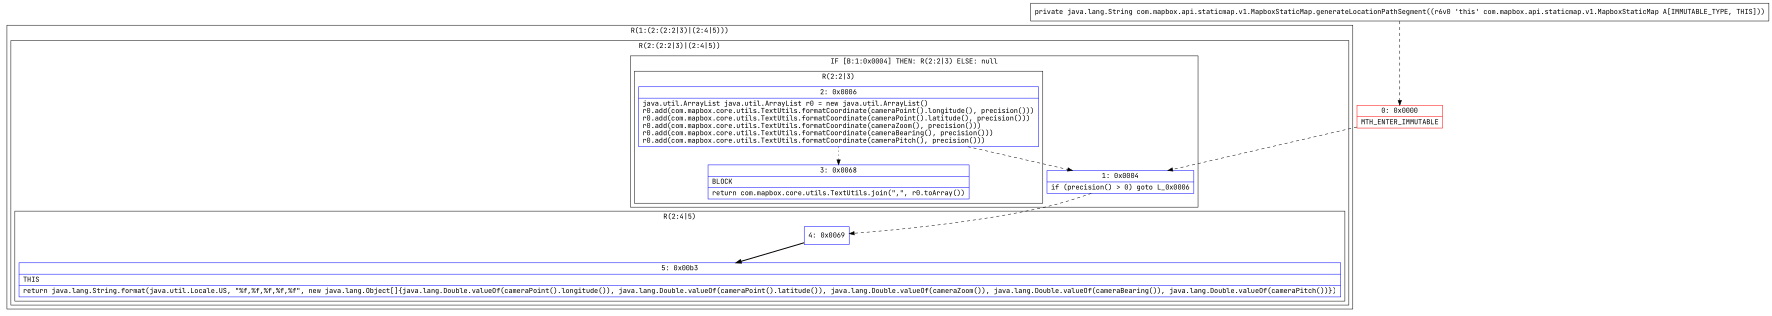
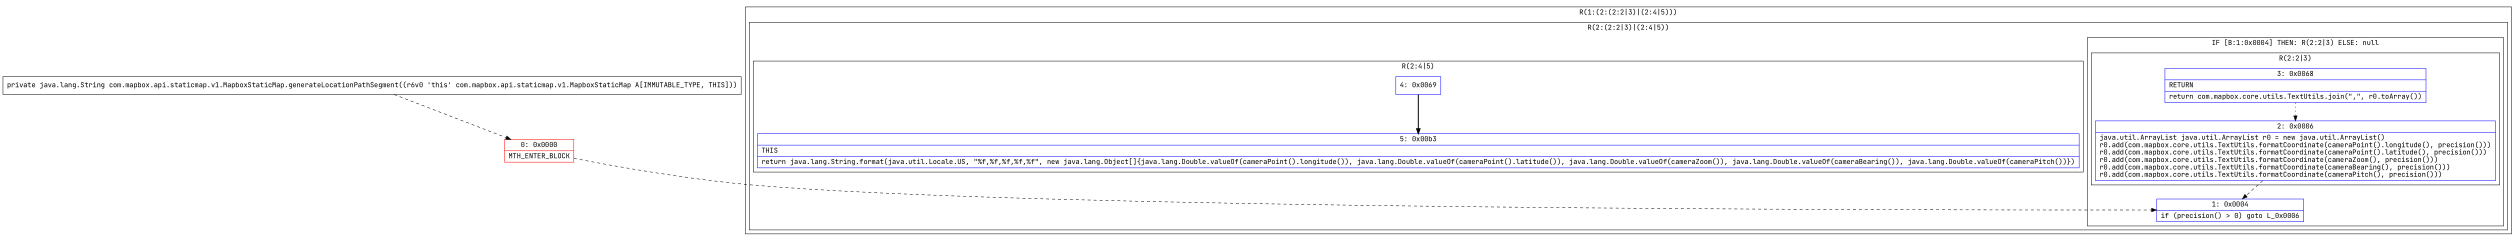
node "0: 0x0000": text "MTH_ENTER_IMMUTABLE" -> "MTH_ENTER_BLOCK"
edge "2: 0x0006" -> "3: 0x0068": reversed
node "3: 0x0068": text "BLOCK" -> "RETURN"
edge "1: 0x0004" -> "4: 0x0069": removed
